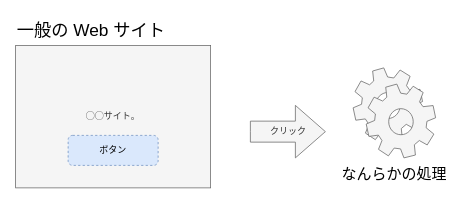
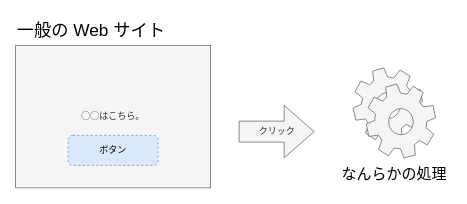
node "◯◯サイト。": label "◯◯サイト。" -> "◯◯はこちら。"
node "クリック": moved (288, 132) -> (276, 132)
